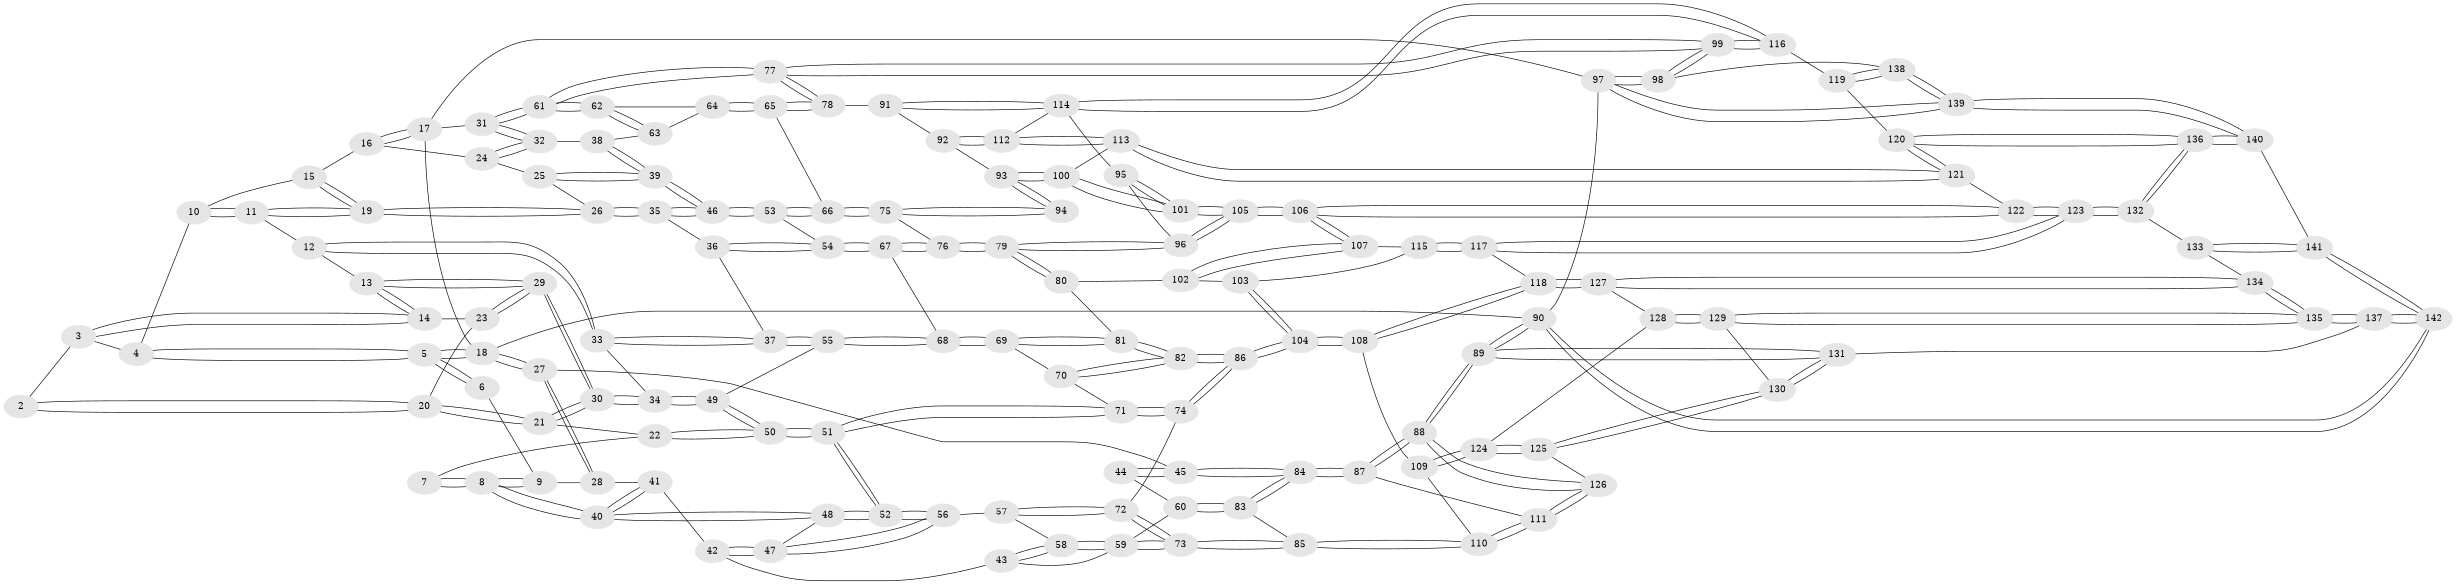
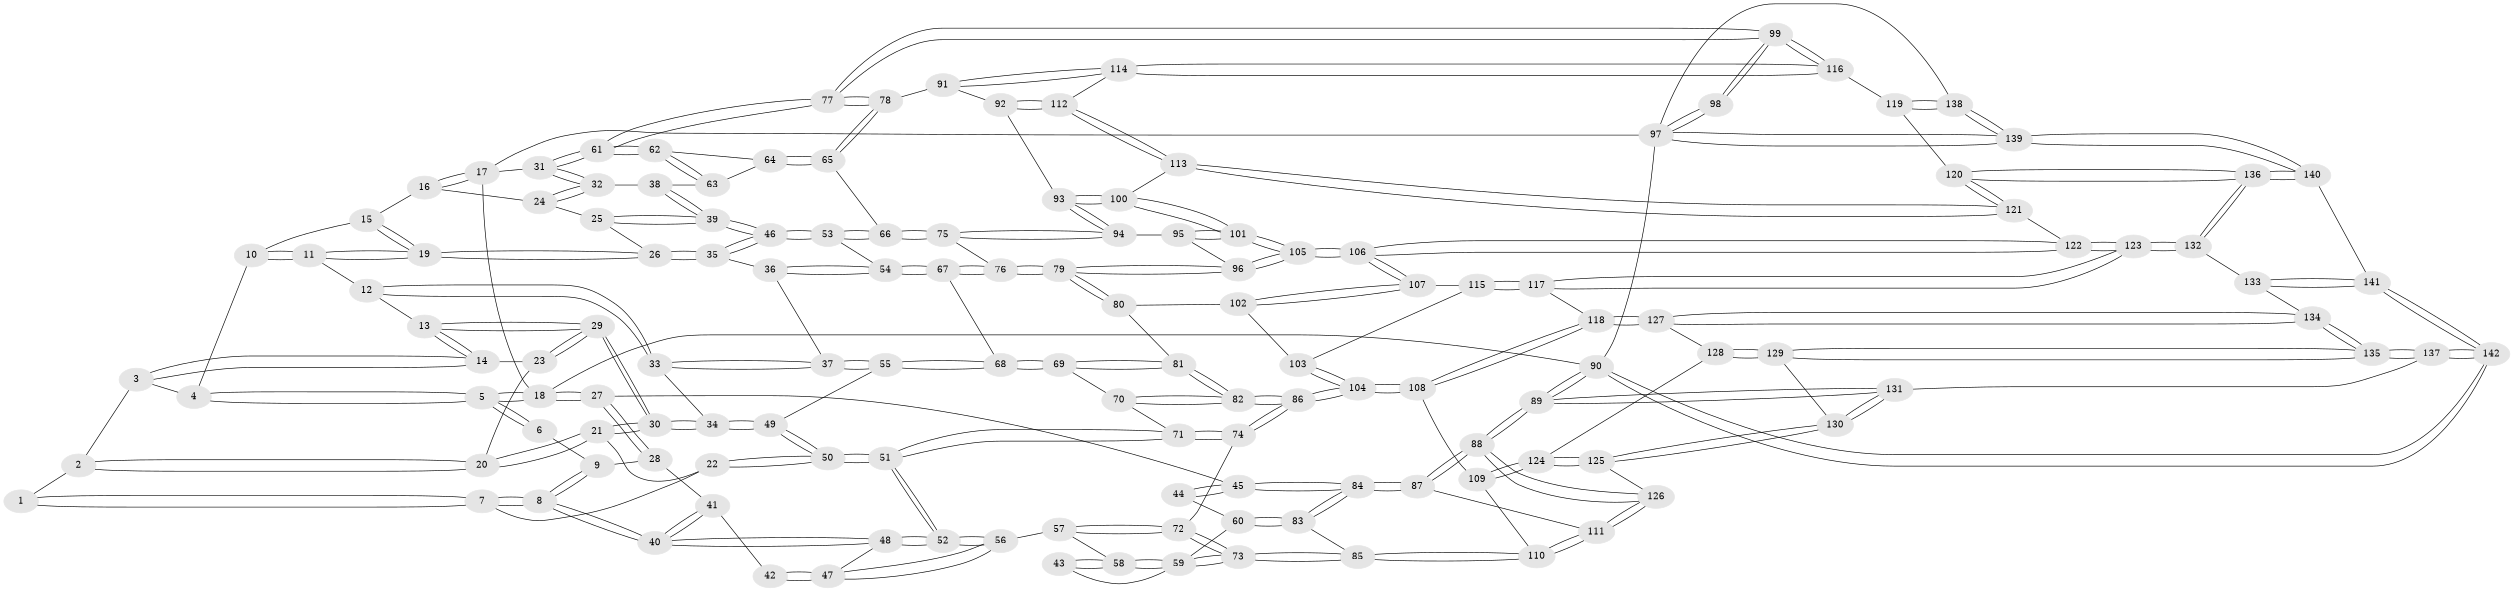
edge "138" -- "98": now "138" -- "97"
edge "114" -- "95": now "94" -- "95"
node "1": added
edge "42" -- "43": removed
